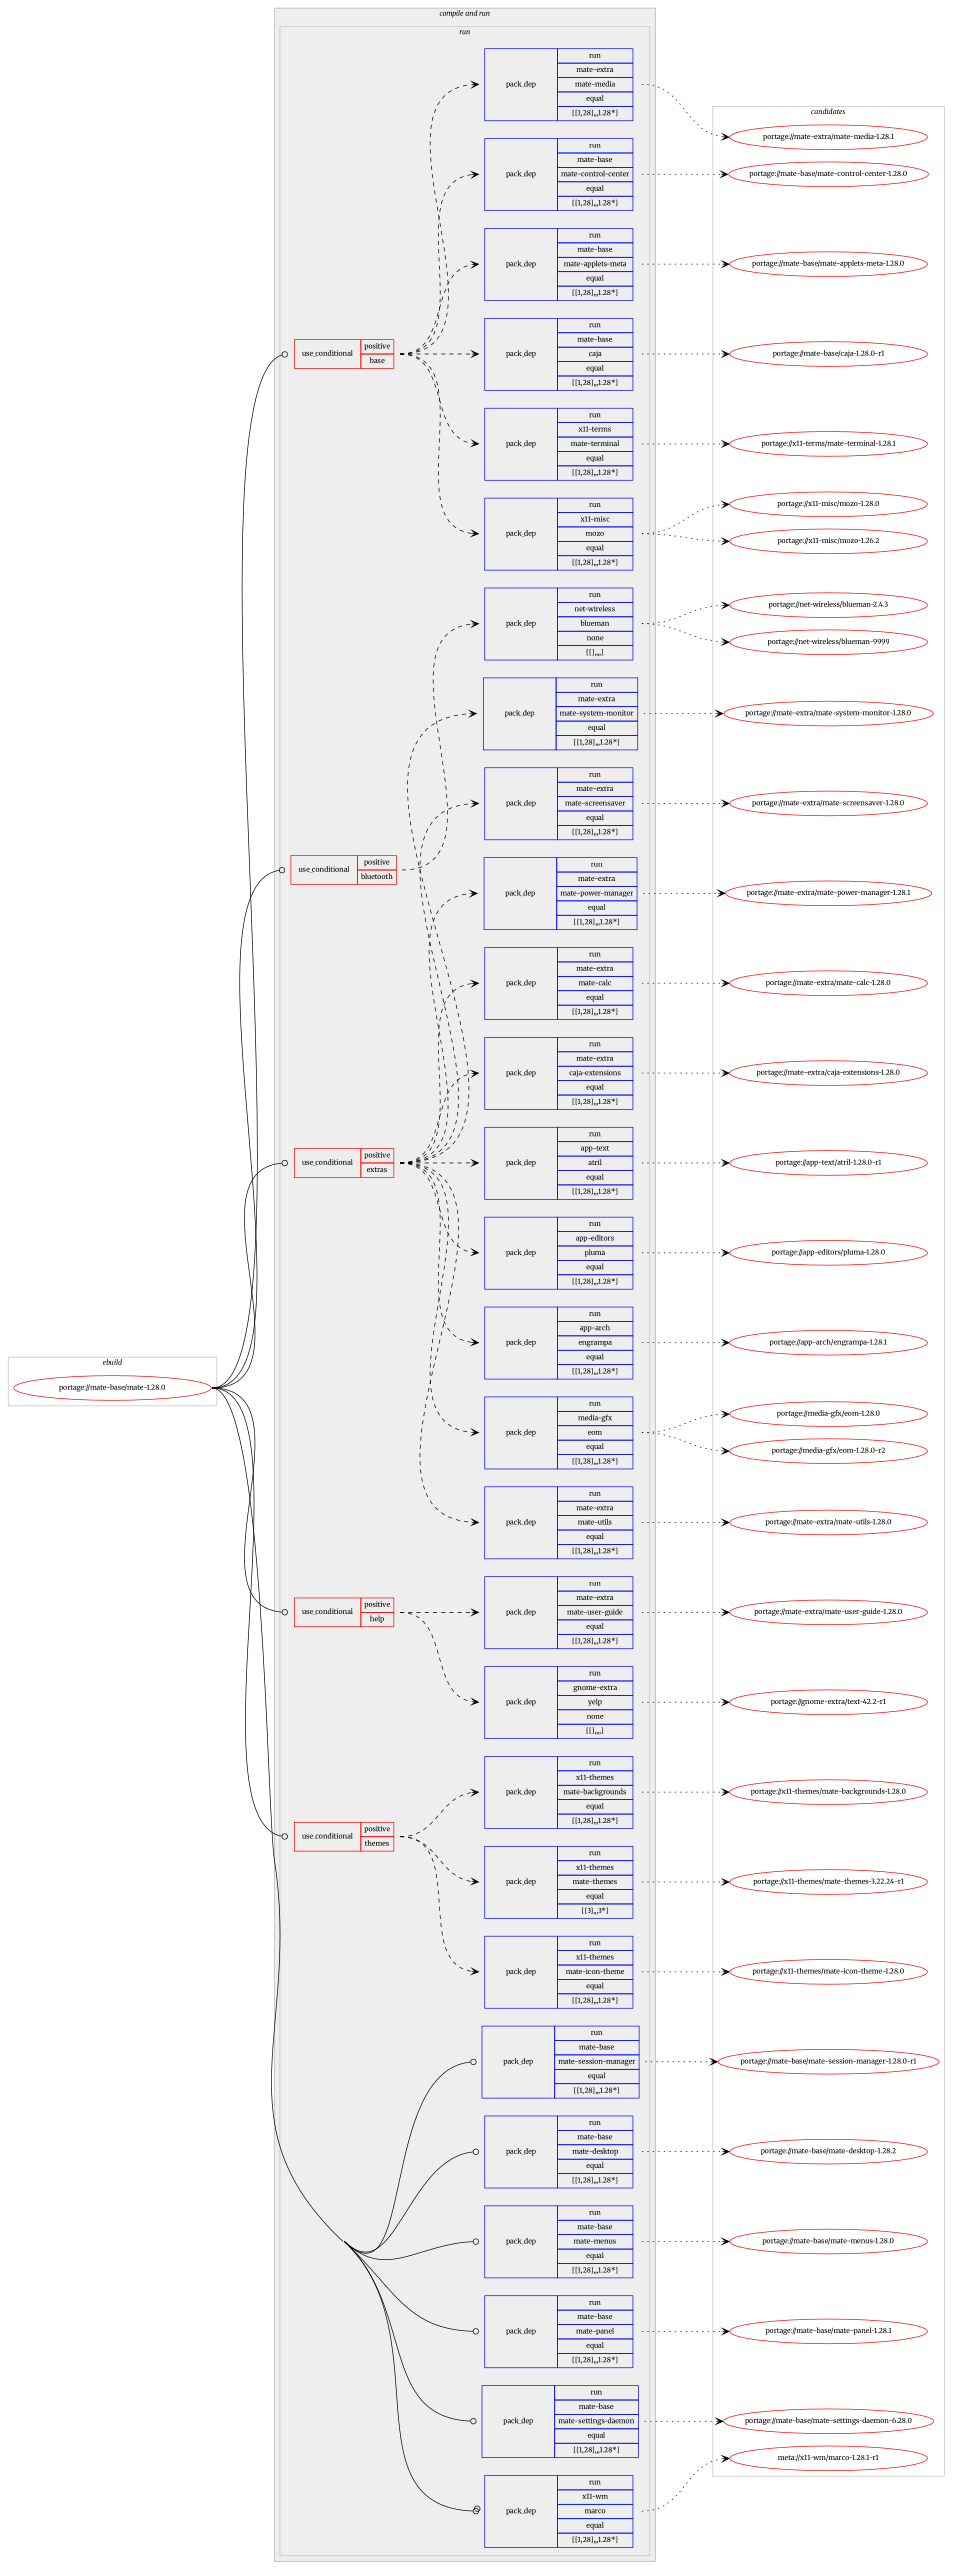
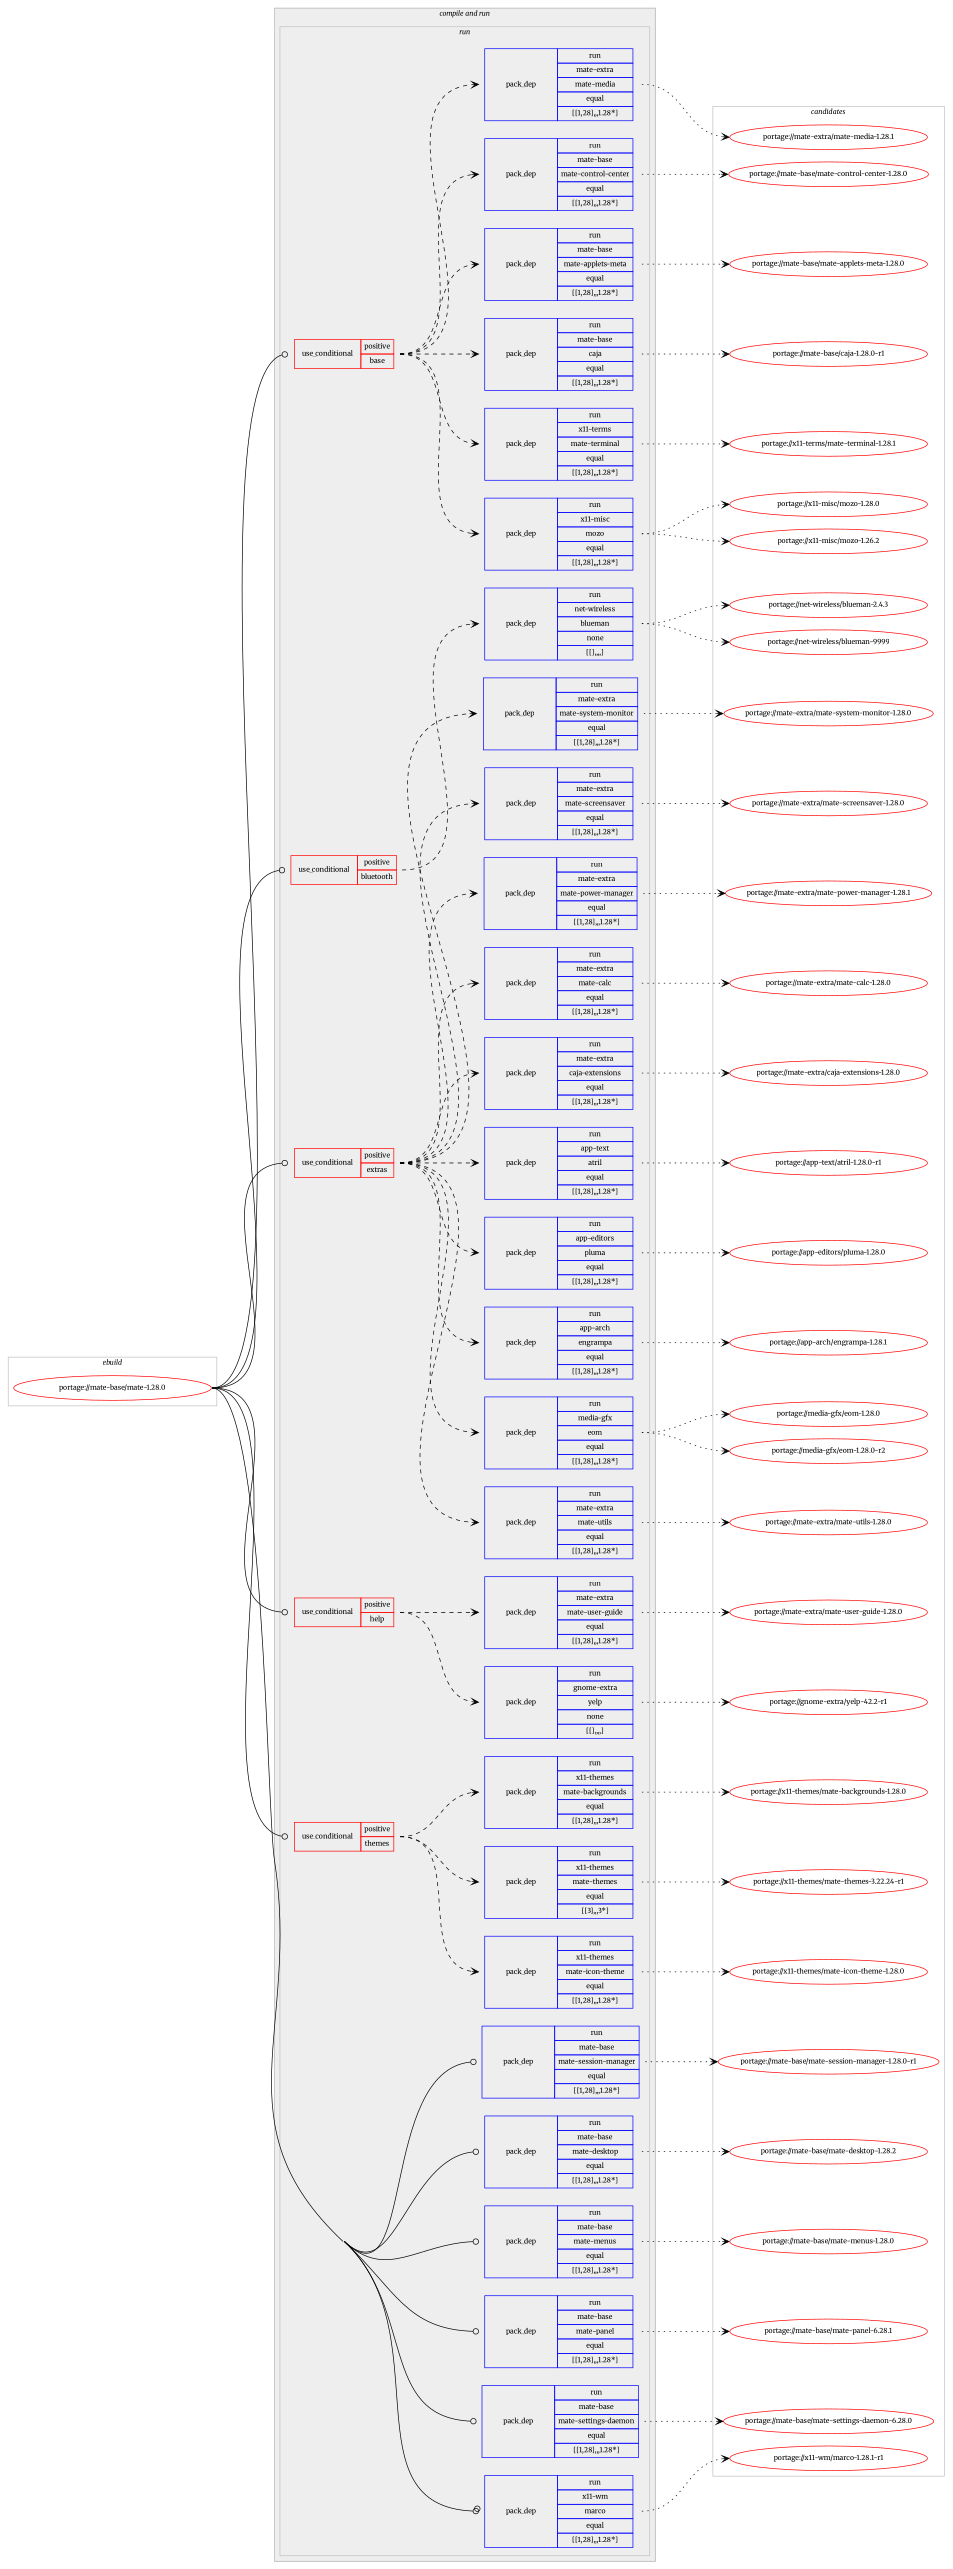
node "portage://gnome-extra/text-42.2-r1": label "portage://gnome-extra/text-42.2-r1" -> "portage://gnome-extra/yelp-42.2-r1"
node "portage://mate-base/mate-panel-1.28.1": label "portage://mate-base/mate-panel-1.28.1" -> "portage://mate-base/mate-panel-6.28.1"
node "meta://x11-wm/marco-1.28.1-r1": label "meta://x11-wm/marco-1.28.1-r1" -> "portage://x11-wm/marco-1.28.1-r1"
